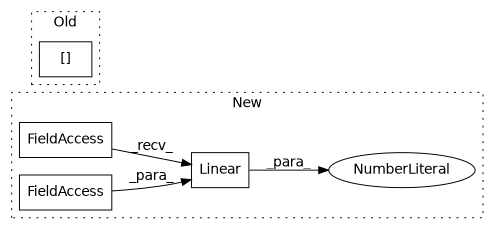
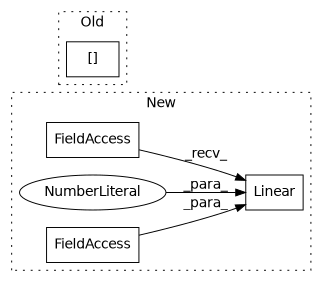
edge "Linear" -> "NumberLiteral": reversed
